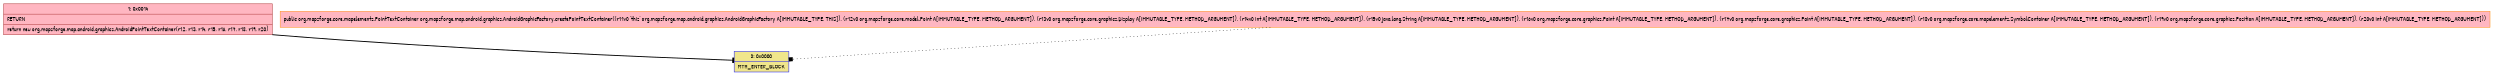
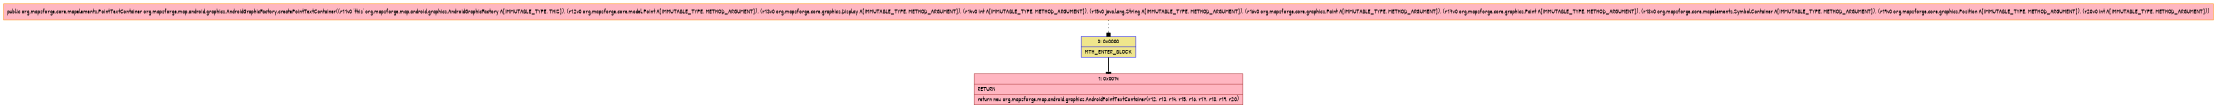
edge "1: 0x0014" -> "0: 0x0000": reversed
